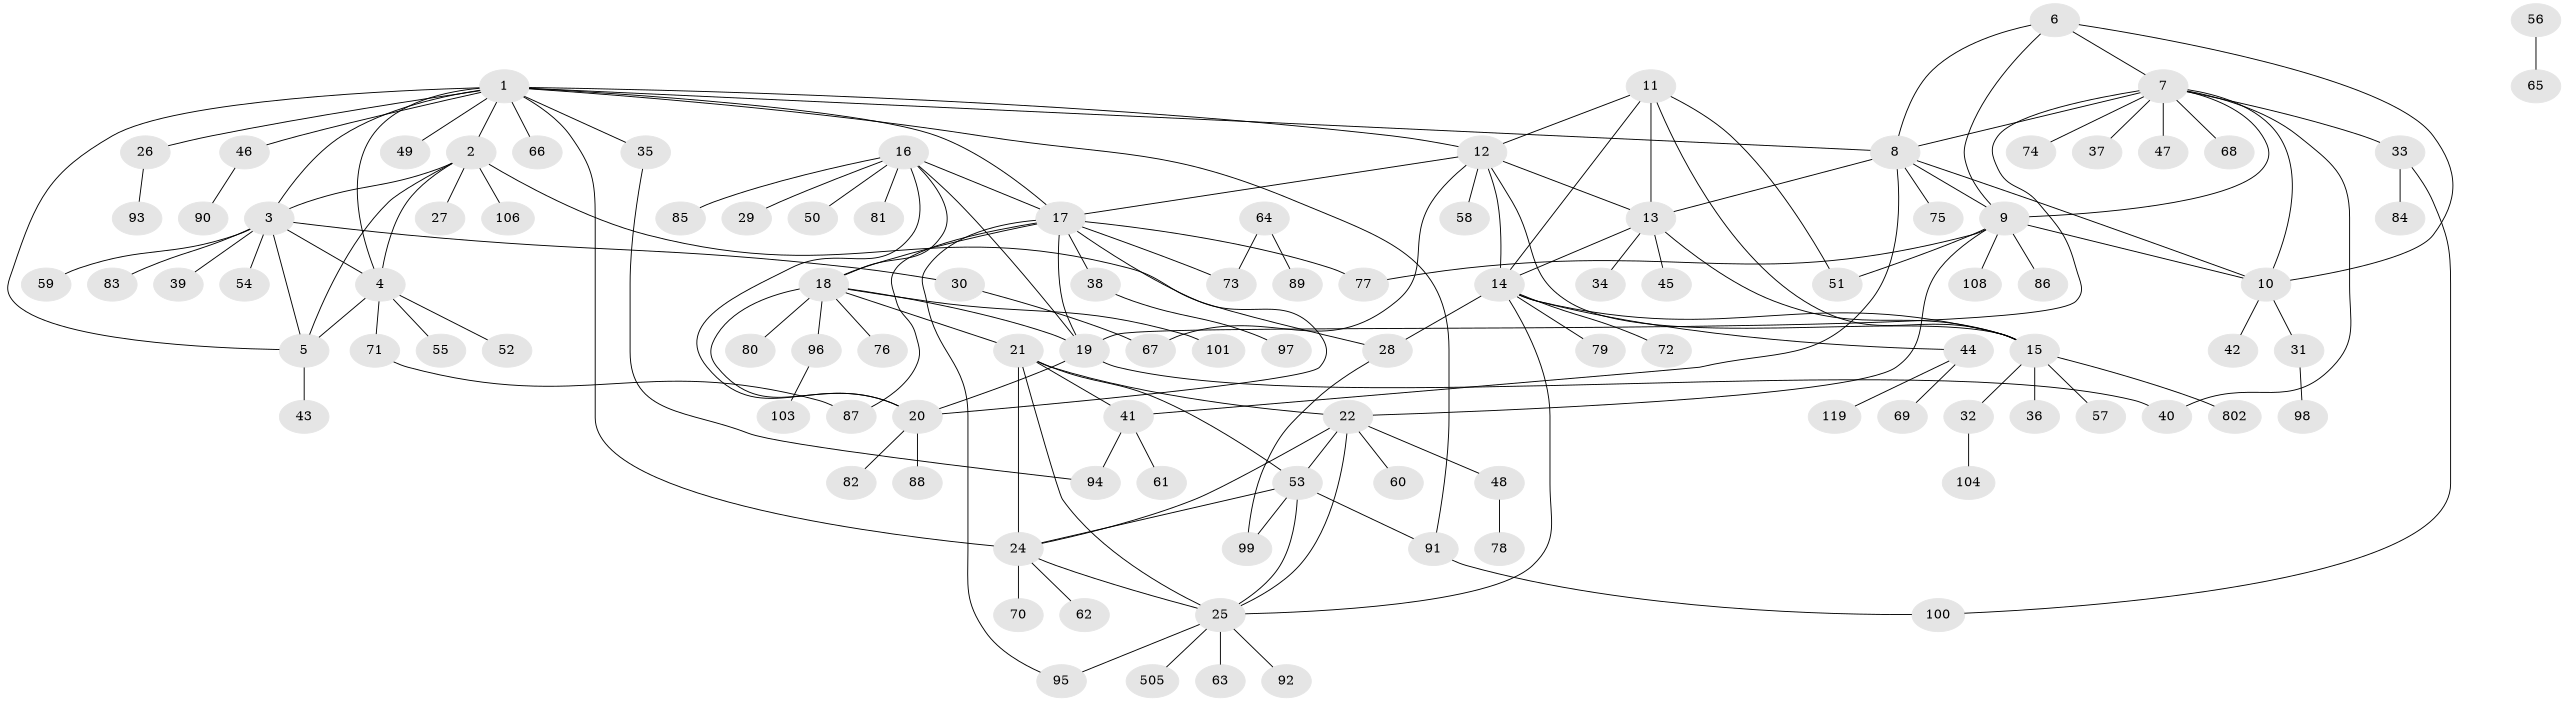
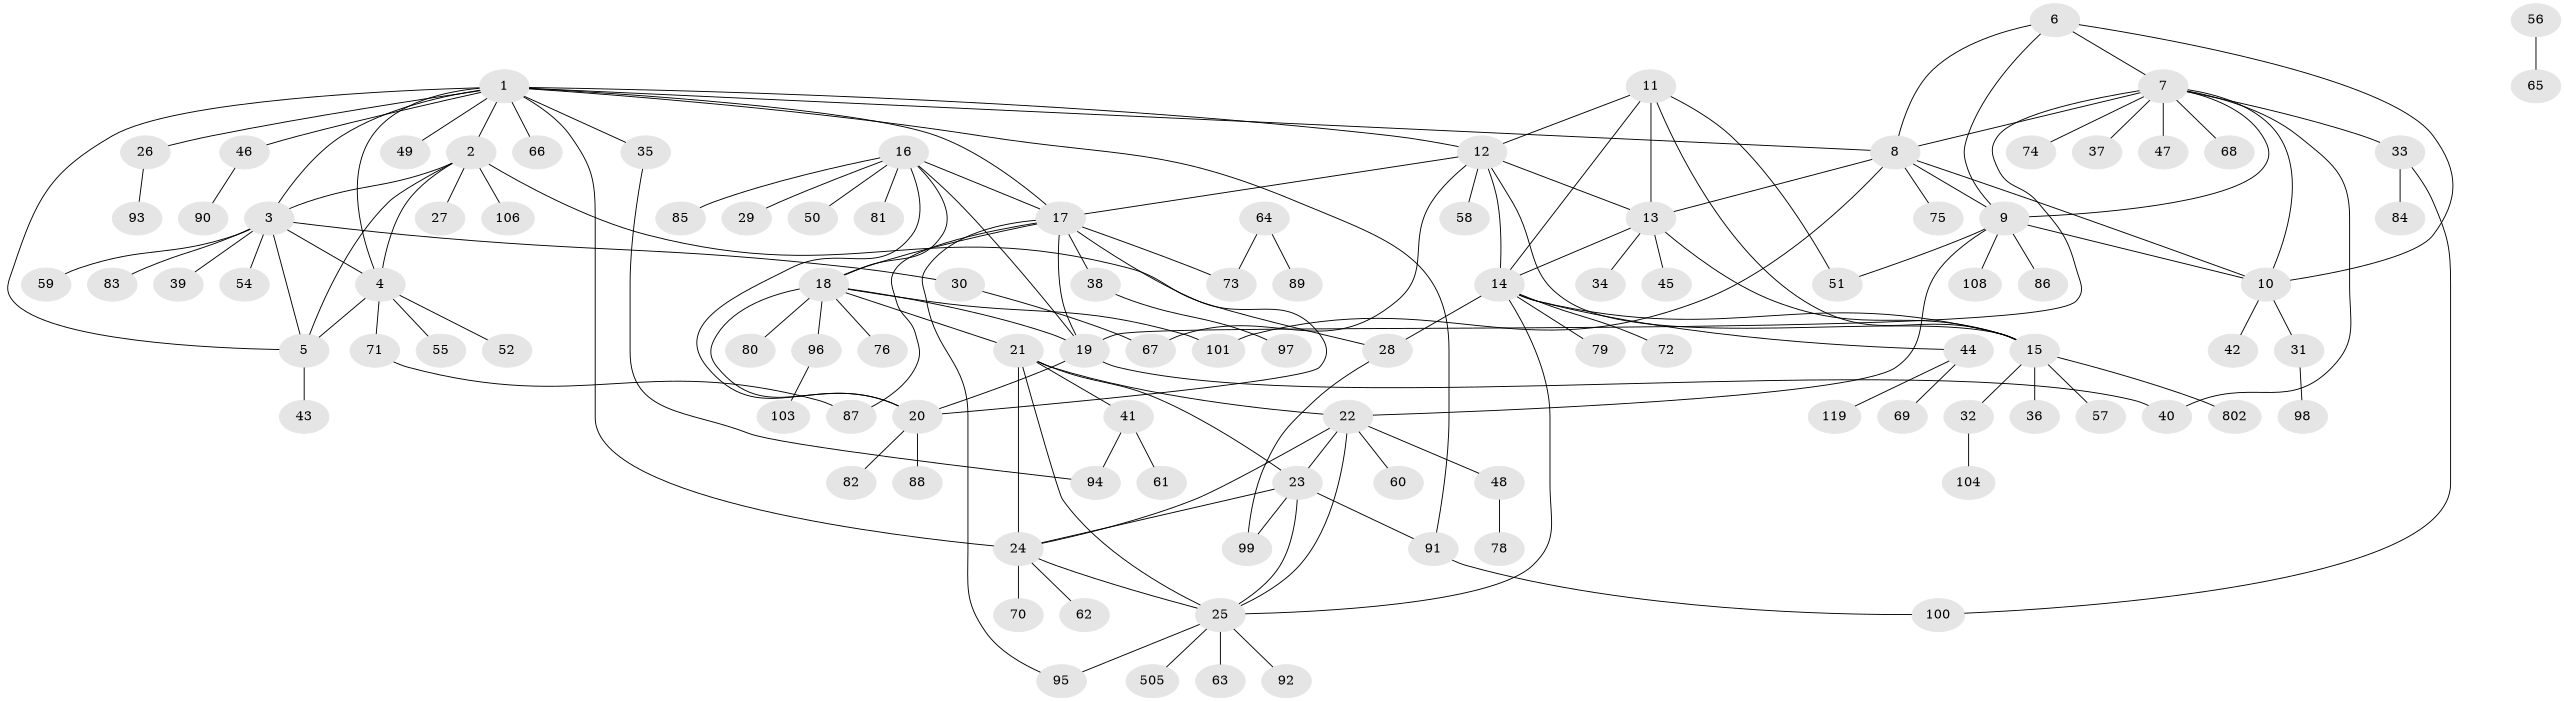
node "77": removed
edge "8" -- "41": now "8" -- "101"
node "53": label "53" -> "23"
